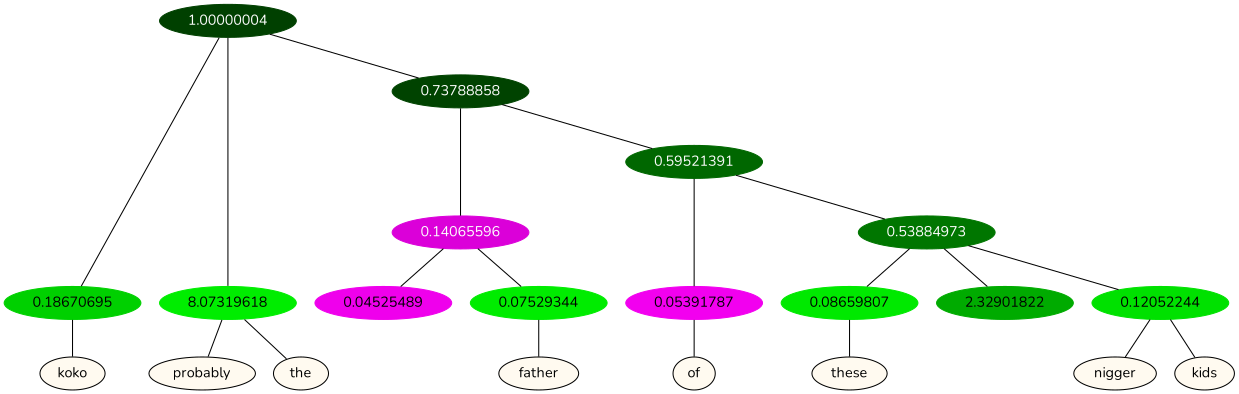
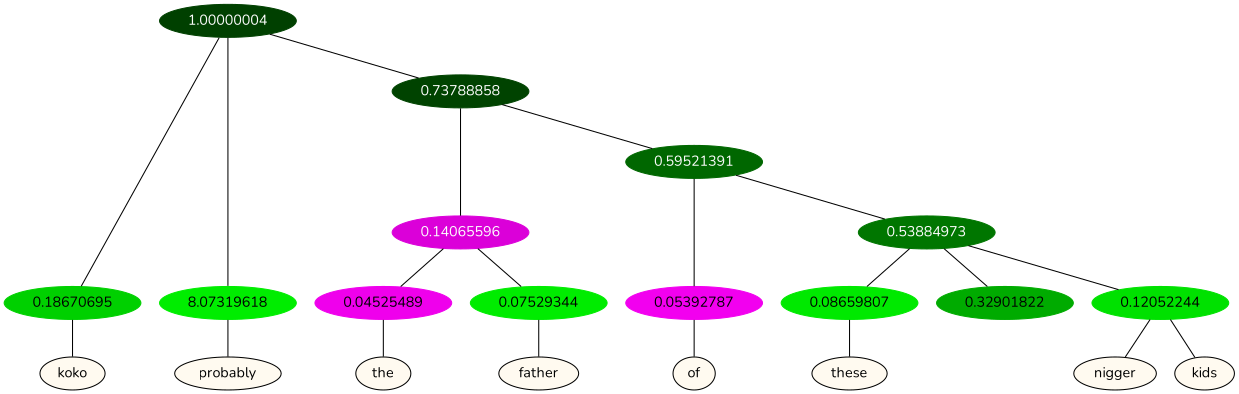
node "0.05391787": label "0.05391787" -> "0.05392787"
node "2.32901822": label "2.32901822" -> "0.32901822"
edge "8.07319618" -- "the": now "0.04525489" -- "the"
